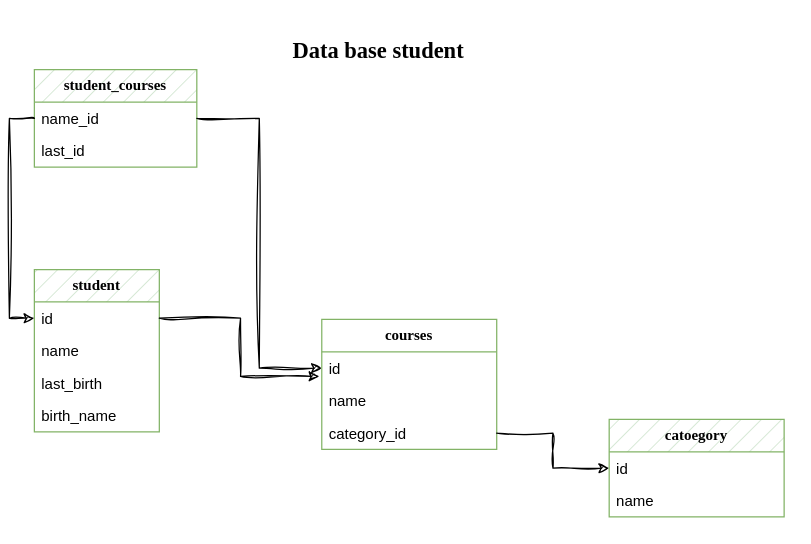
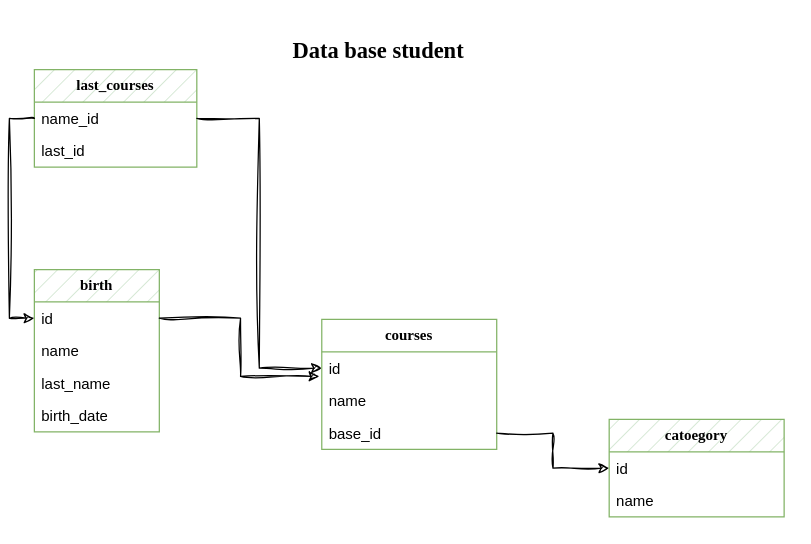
node "student_courses": label "student_courses" -> "last_courses"
node "student": label "student" -> "birth"
node "last_birth": label "last_birth" -> "last_name"
node "birth_name": label "birth_name" -> "birth_date"
node "category_id": label "category_id" -> "base_id"
